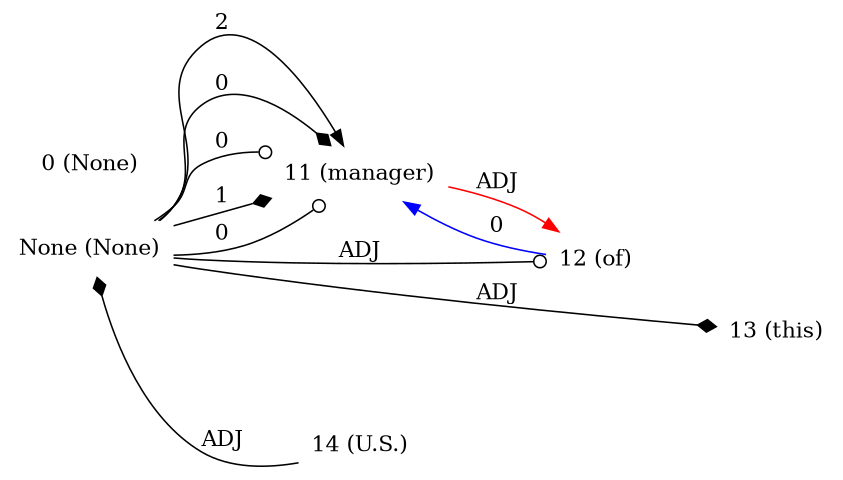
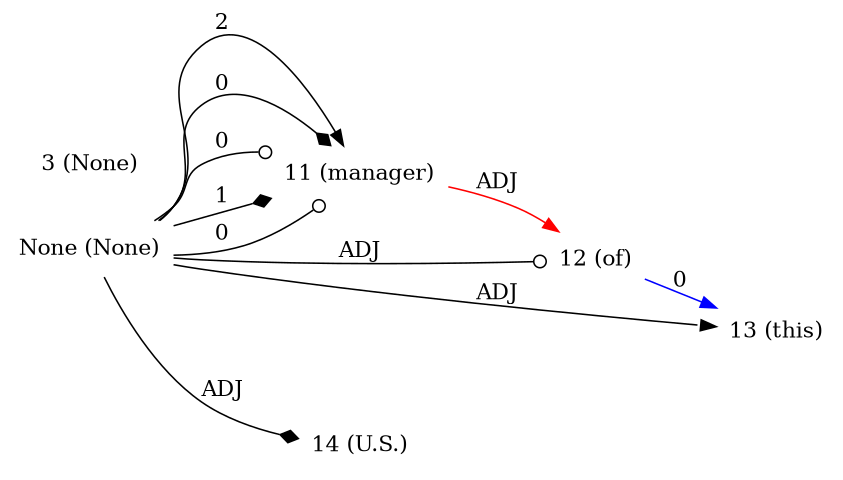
node "0 (None)": label "0 (None)" -> "3 (None)"
edge "12 (of)" -> "11 (manager)": now "12 (of)" -> "13 (this)"
edge "None (None)" -> "13 (this)": arrowhead diamond -> normal
edge "14 (U.S.)" -> "None (None)": reversed
